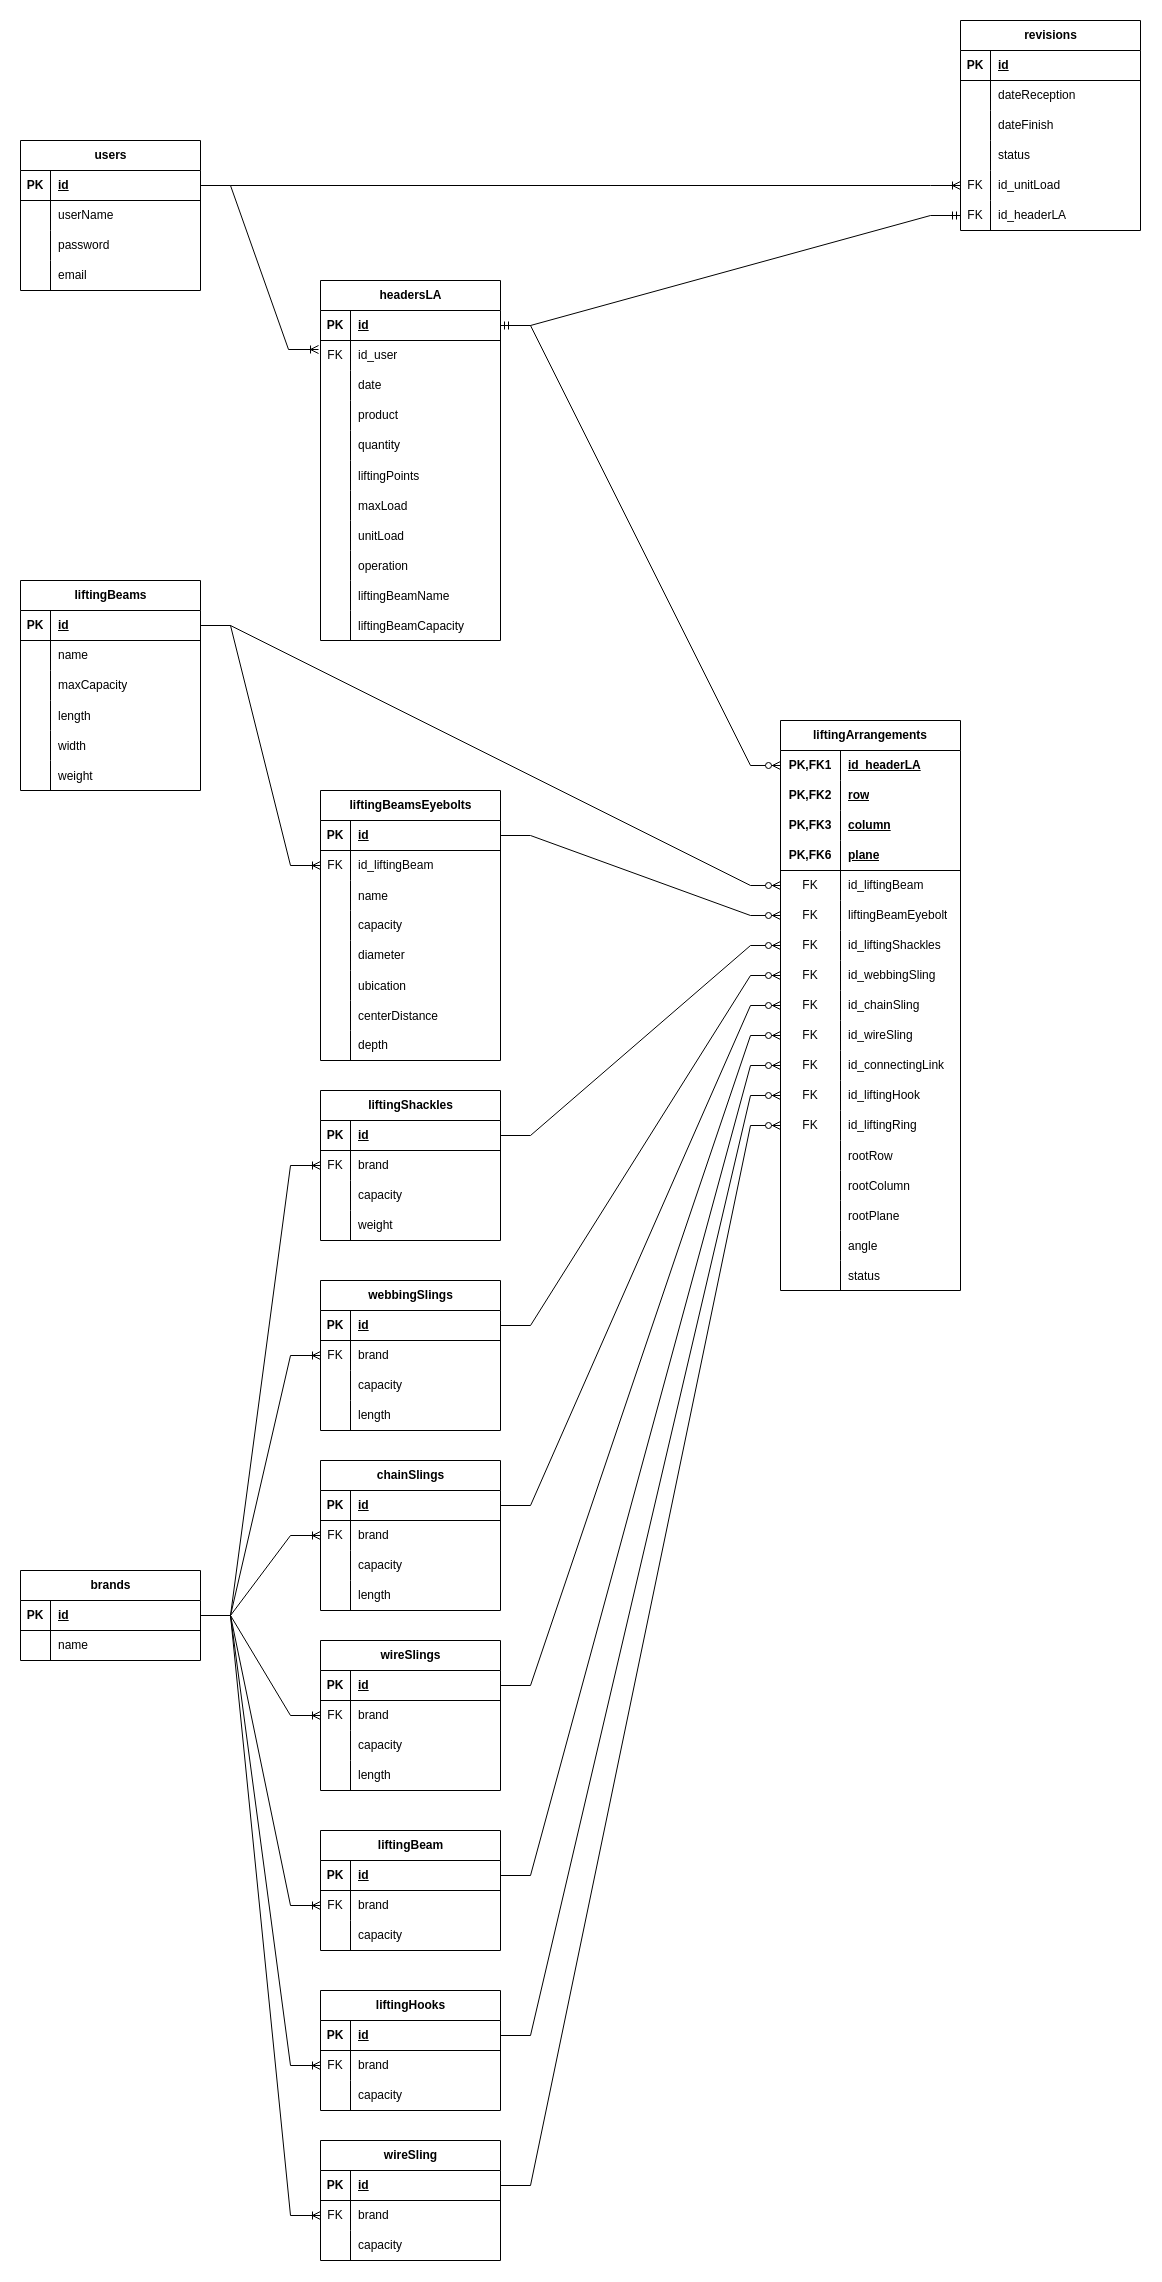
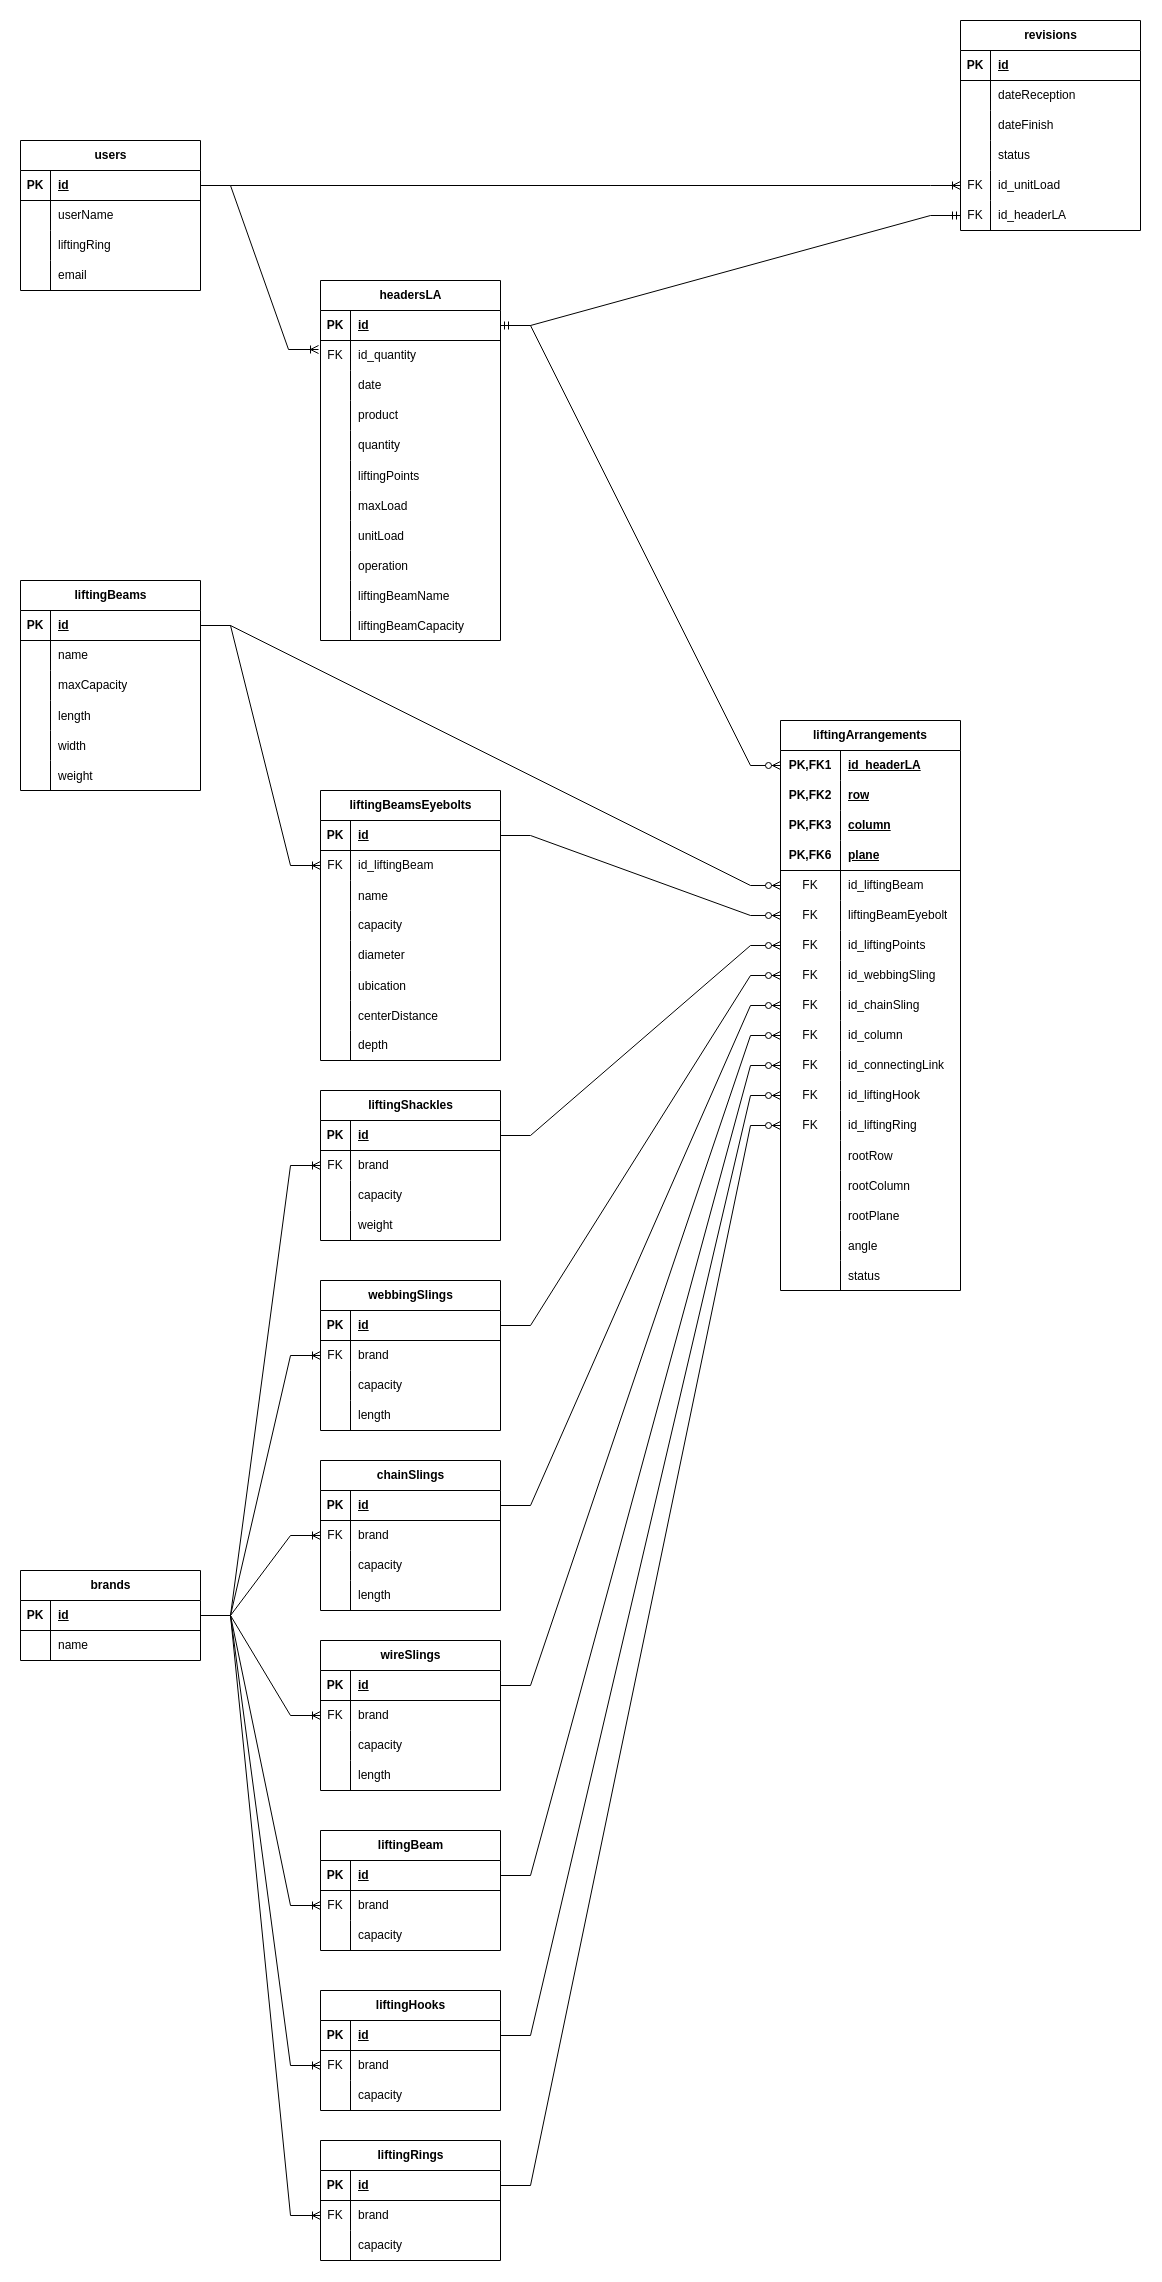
node "password": label "password" -> "liftingRing"
node "id_user": label "id_user" -> "id_quantity"
node "id_liftingShackles": label "id_liftingShackles" -> "id_liftingPoints"
node "id_wireSling": label "id_wireSling" -> "id_column"
node "wireSling": label "wireSling" -> "liftingRings"
